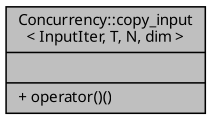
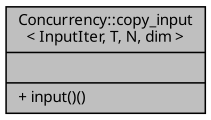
node "Concurrency::copy_input": text "+ operator()()" -> "+ input()()"
